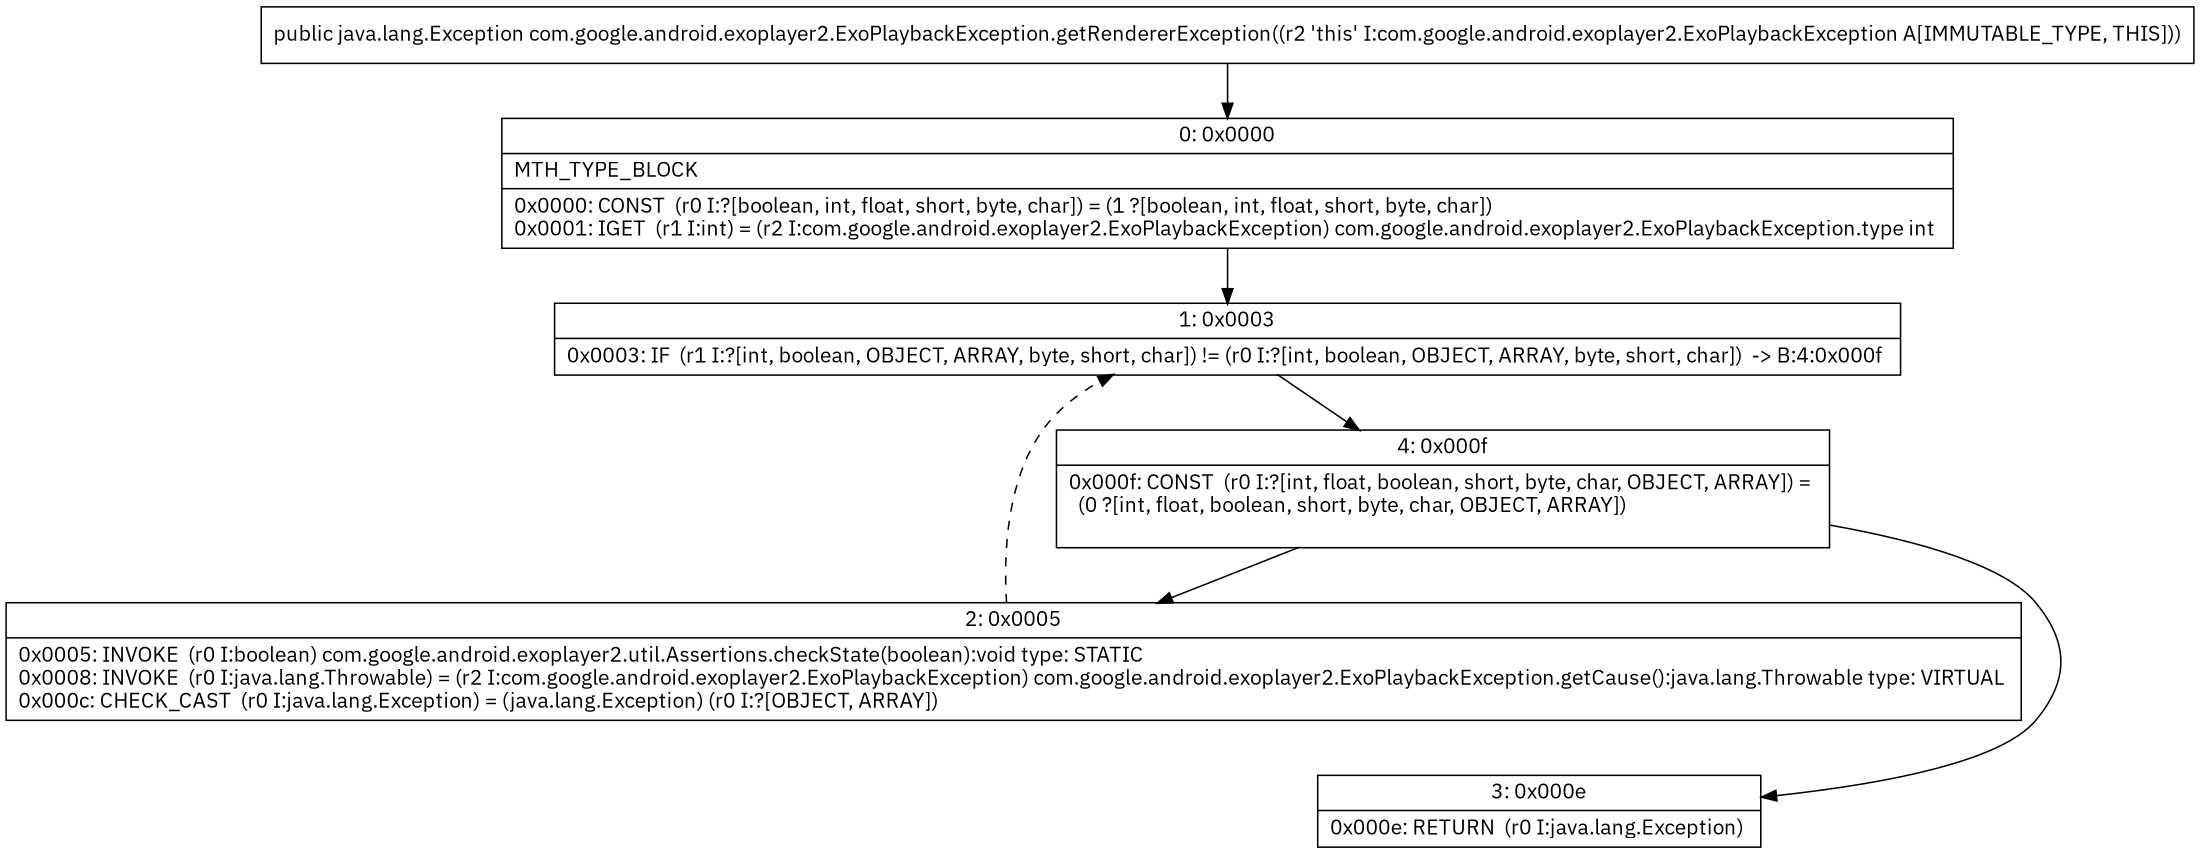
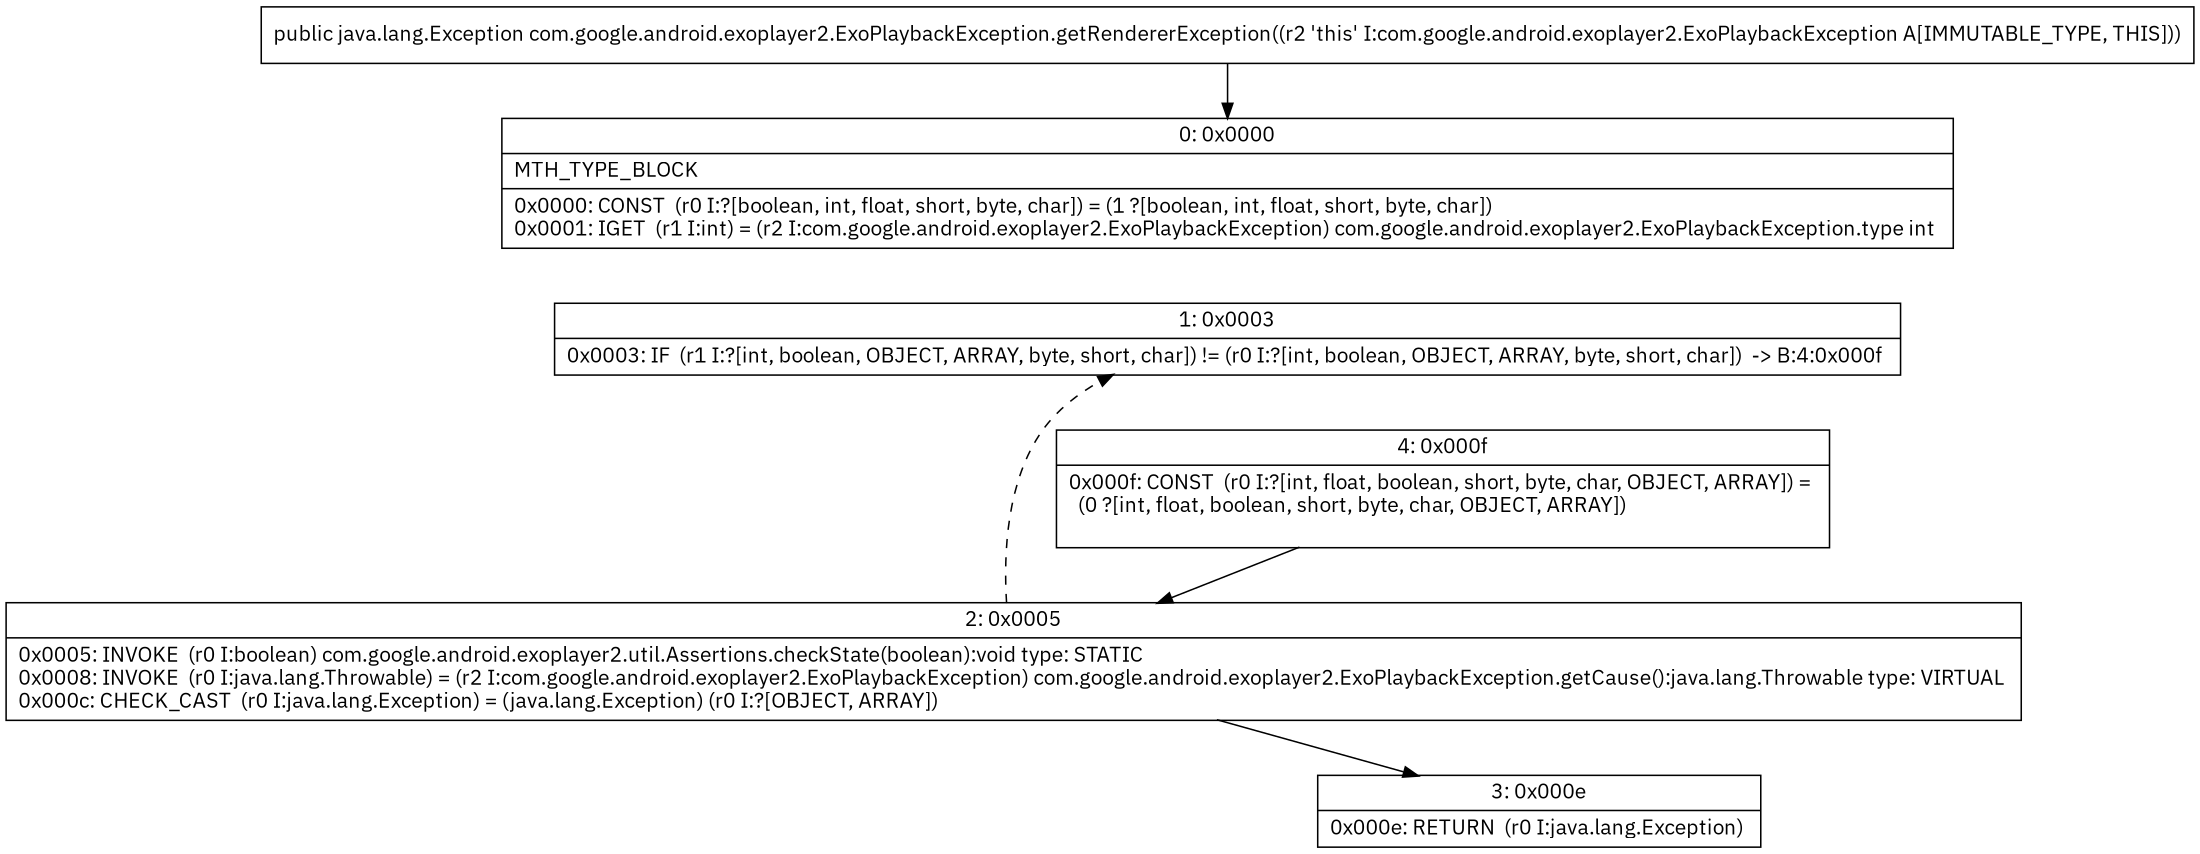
edge "0: 0x0000" -> "1: 0x0003": removed
edge "1: 0x0003" -> "4: 0x000f": removed
edge "4: 0x000f" -> "3: 0x000e": now "2: 0x0005" -> "3: 0x000e"
